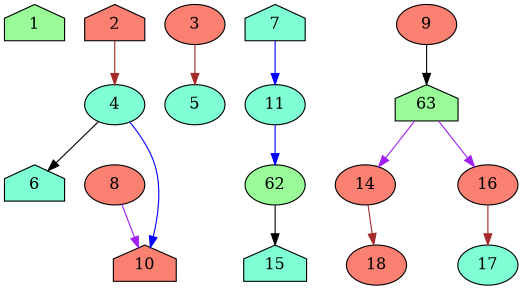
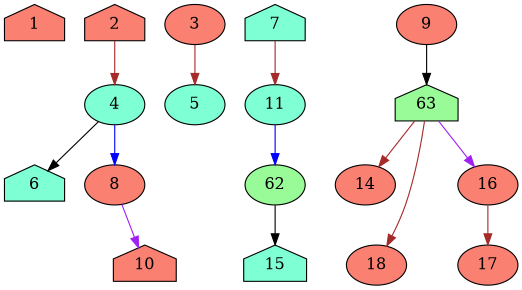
node "1": fillcolor palegreen -> salmon
edge "7" -> "11": color blue -> brown
edge "63" -> "14": color purple -> brown
edge "4" -> "10": now "4" -> "8"
edge "14" -> "18": now "63" -> "18"
node "17": fillcolor aquamarine -> salmon
